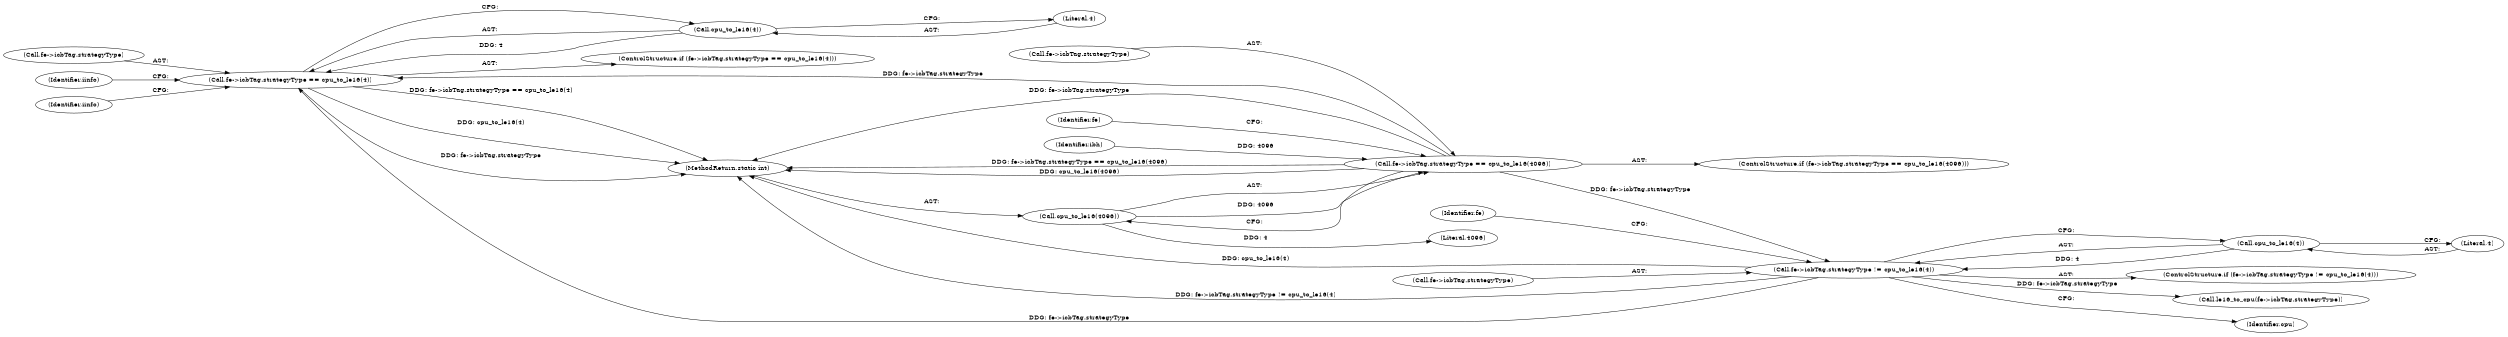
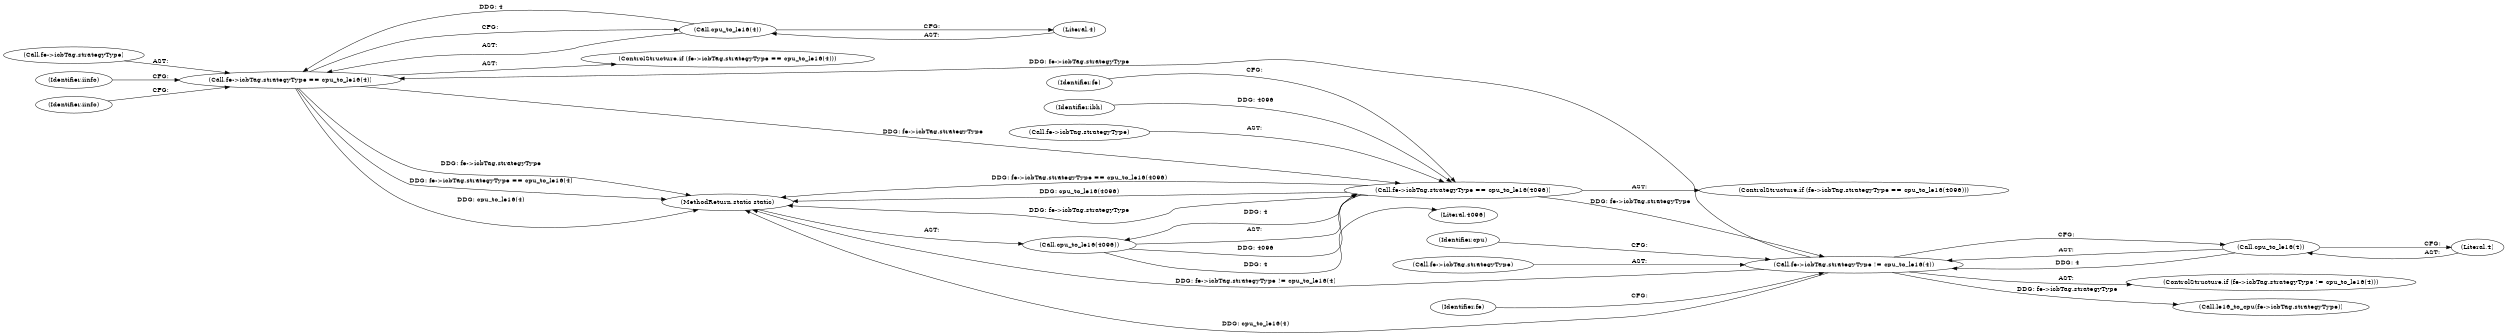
edge "(Call,fe->icbTag.strategyType == cpu_to_le16(4096))" -> "(Call,fe->icbTag.strategyType == cpu_to_le16(4))": reversed
node "(MethodReturn,static int)": label "(MethodReturn,static int)" -> "(MethodReturn,static static)"
edge "(Call,fe->icbTag.strategyType == cpu_to_le16(4096))" -> "(Call,cpu_to_le16(4096))": label "CFG: " -> "DDG: 4"
edge "(Call,fe->icbTag.strategyType != cpu_to_le16(4))" -> "(Identifier,cpu)": reversed
